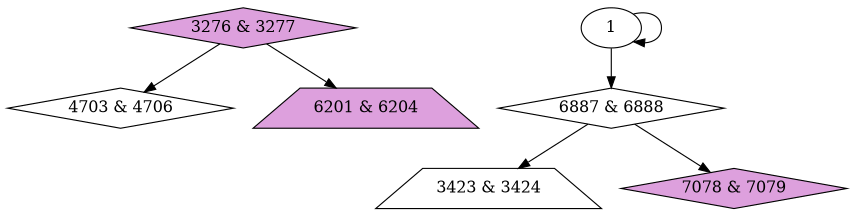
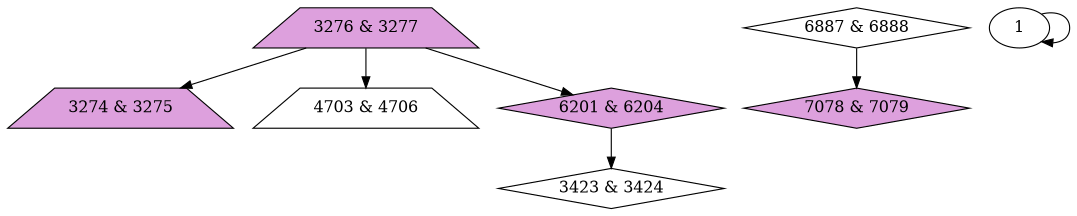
node "3276 & 3277": shape diamond -> trapezium
edge "1" -> "6887 & 6888": removed
node "3274 & 3275": added
node "4703 & 4706": shape diamond -> trapezium
node "6201 & 6204": shape trapezium -> diamond
edge "6887 & 6888" -> "3423 & 3424": now "6201 & 6204" -> "3423 & 3424"
node "3423 & 3424": shape trapezium -> diamond
